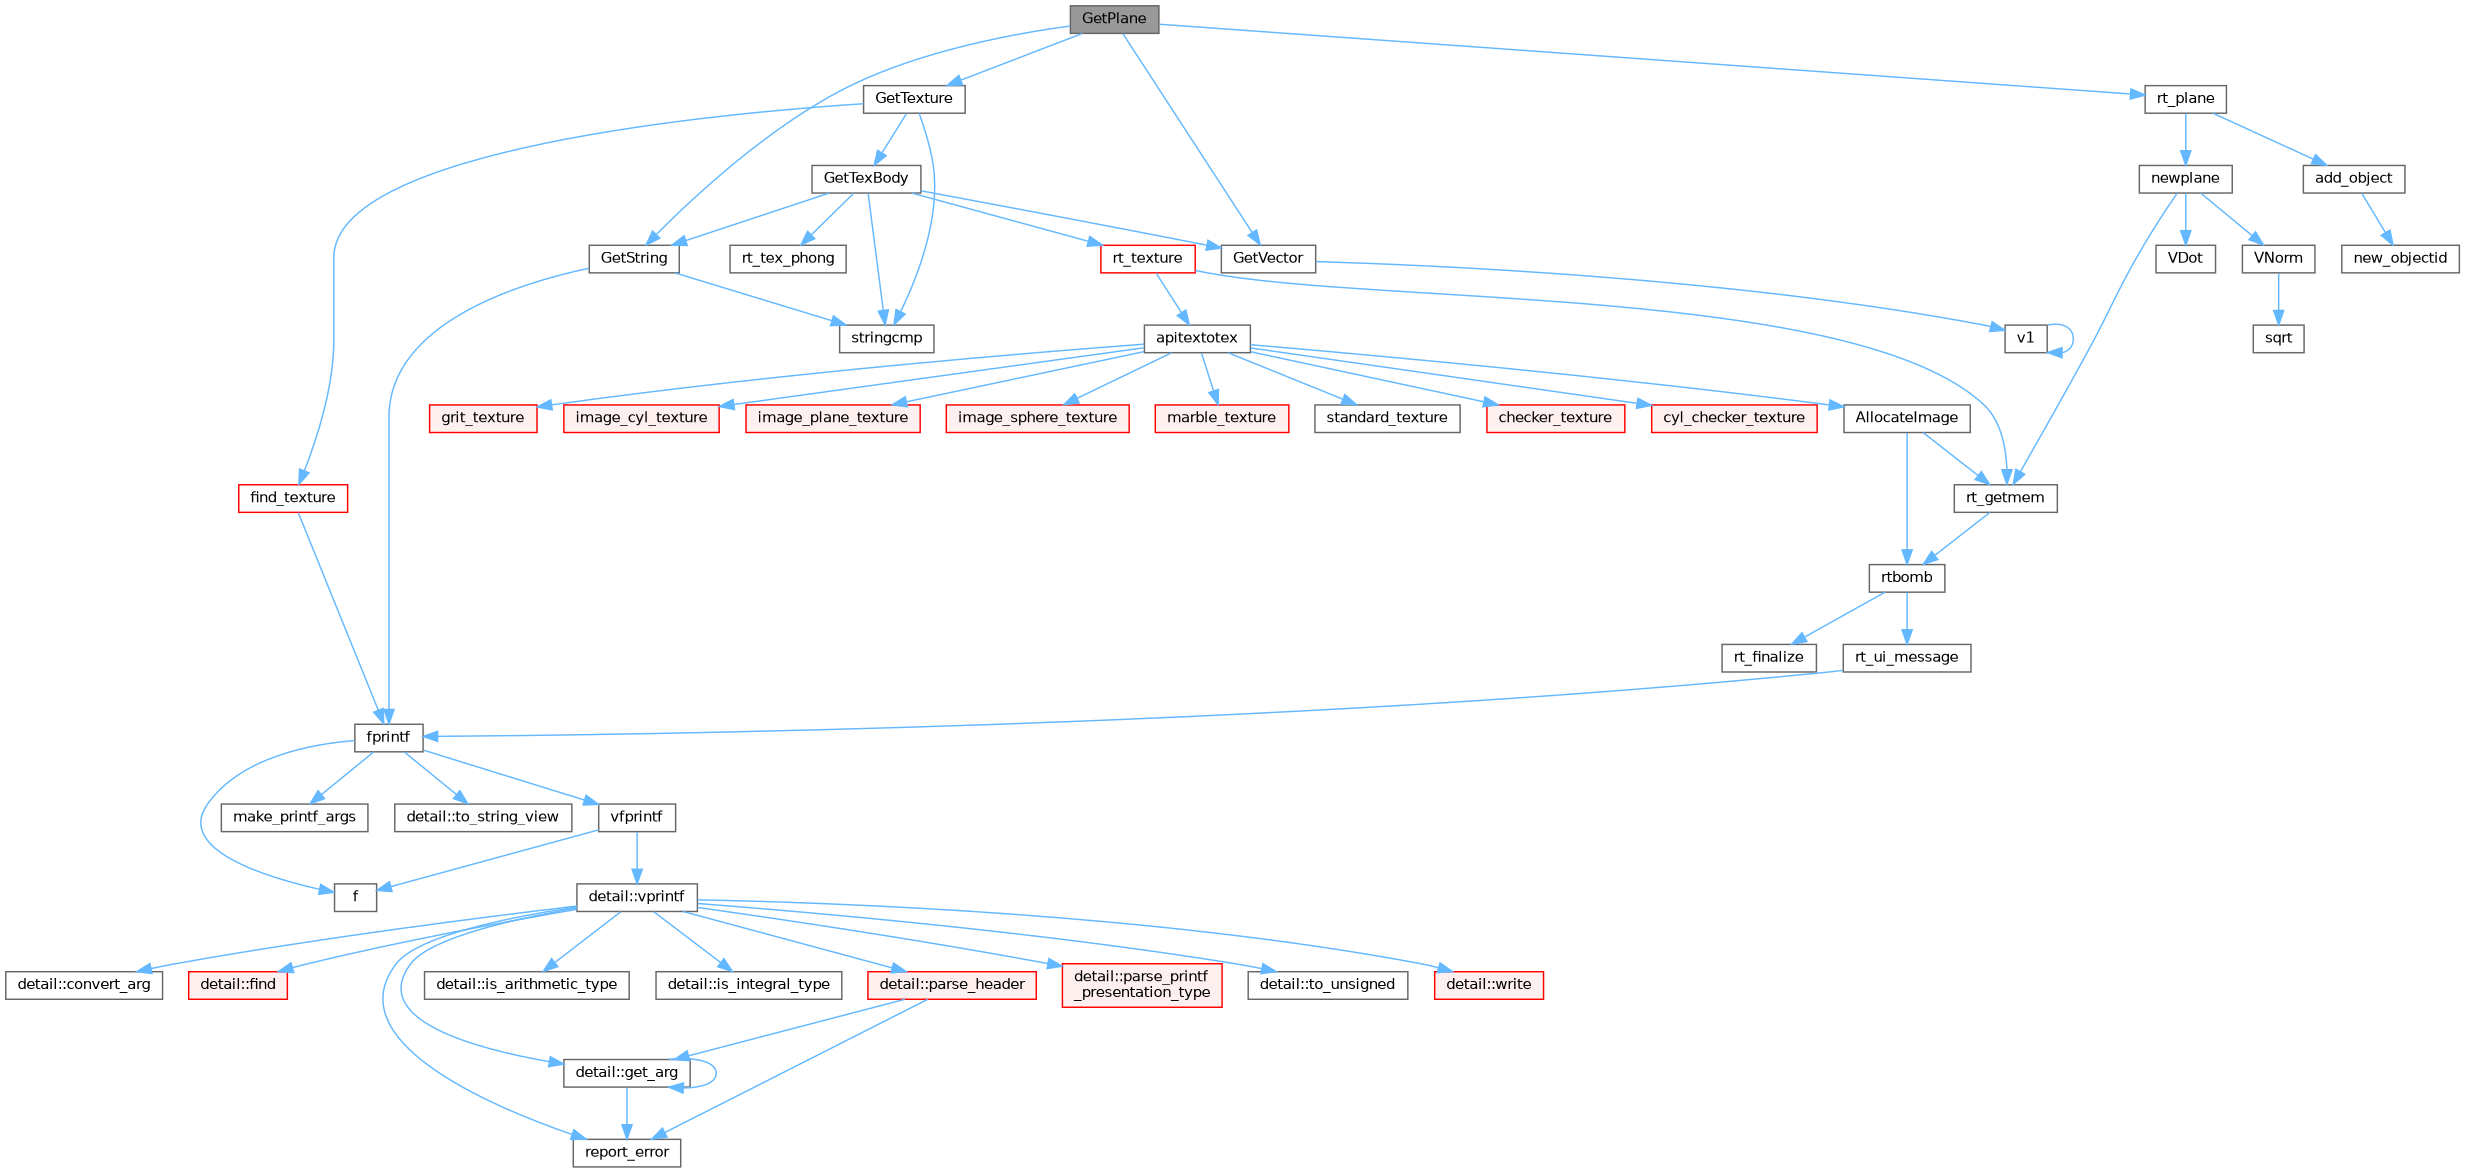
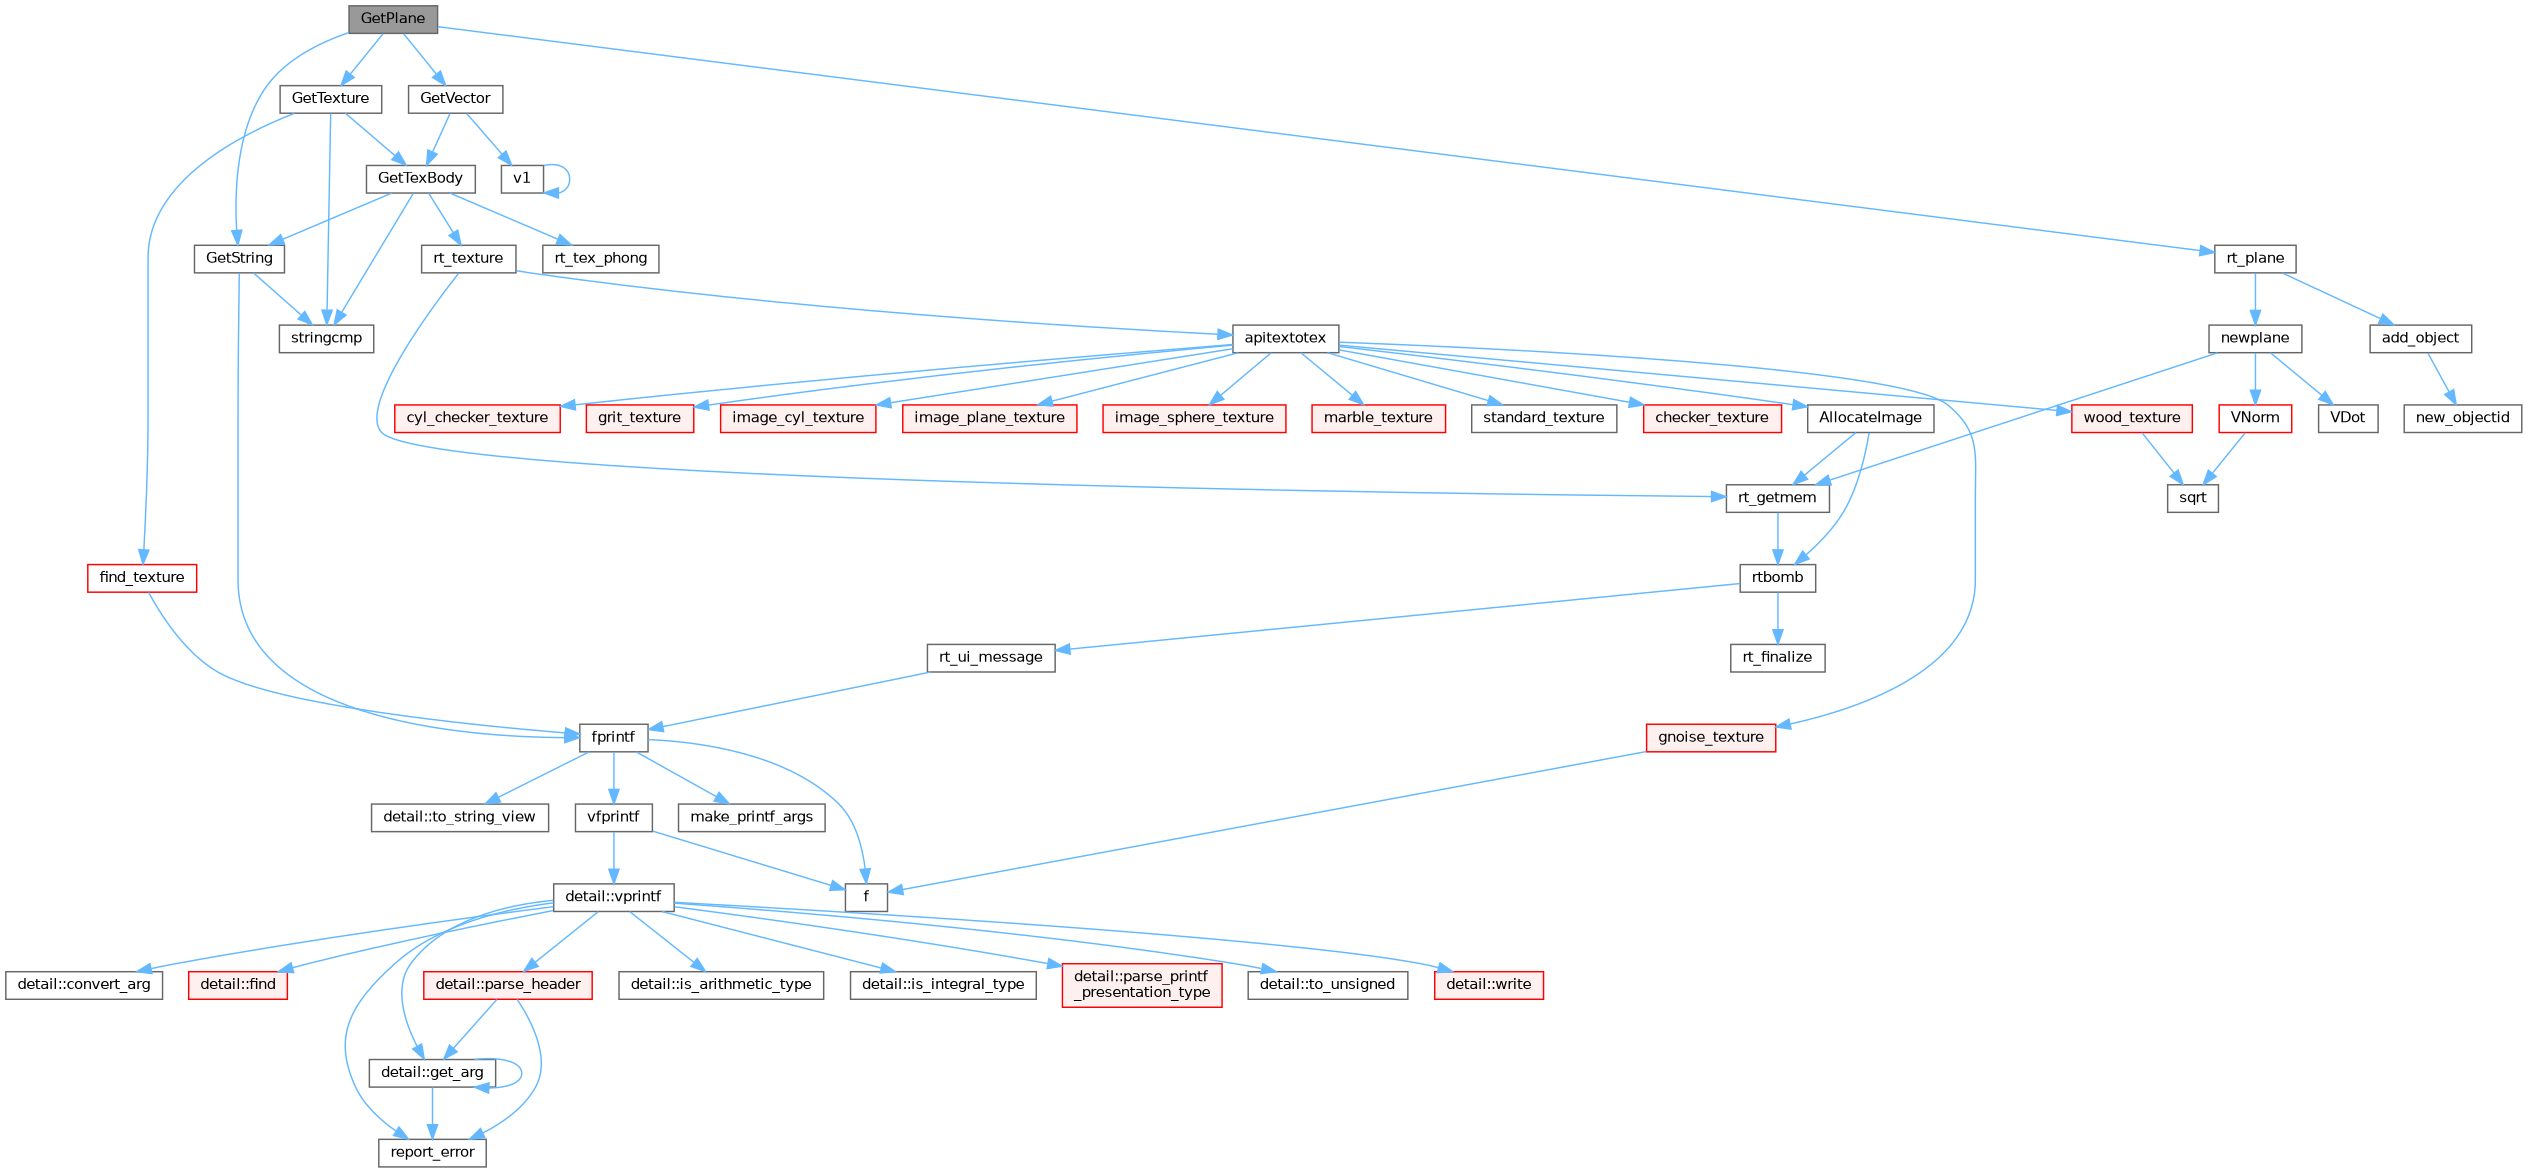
edge "GetTexBody" -> "GetVector": reversed
node "rt_texture": color red -> grey40
node "VNorm": color grey40 -> red
node "wood_texture": added
node "gnoise_texture": added
